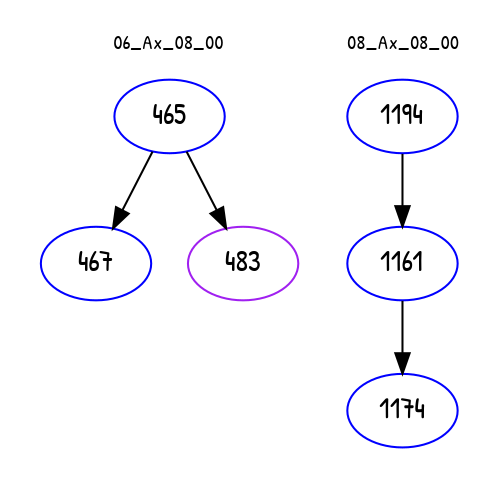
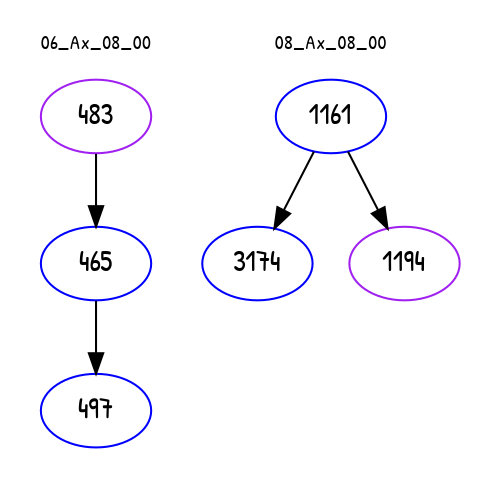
node "1194": color blue -> purple
edge "1194" -> "1161": reversed
edge "465" -> "483": reversed
node "467": label "467" -> "497"
node "1174": label "1174" -> "3174"
